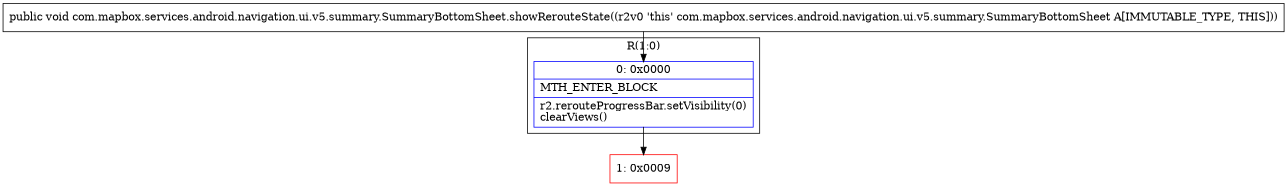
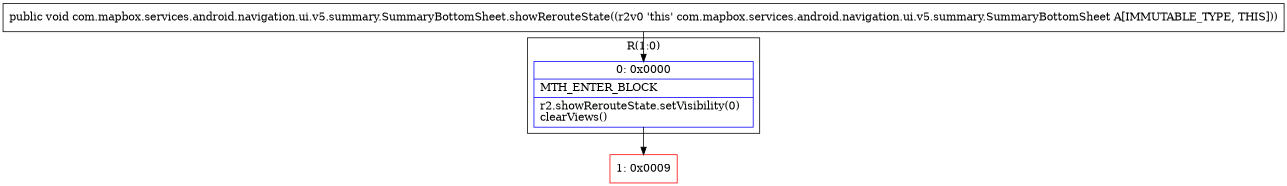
node "0: 0x0000": text "r2.rerouteProgressBar.setVisibility(0)" -> "r2.showRerouteState.setVisibility(0)"
